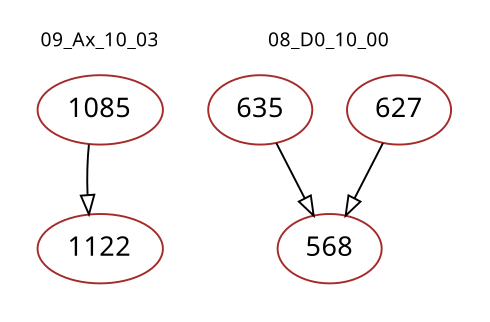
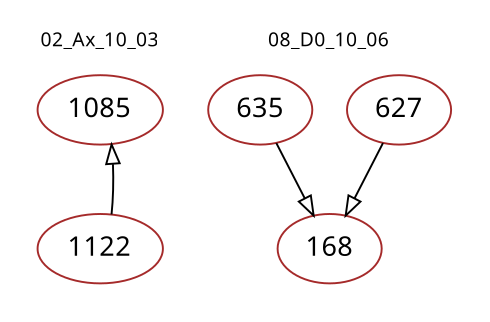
cluster "09_Ax_10_03": label "09_Ax_10_03" -> "02_Ax_10_03"
cluster "08_D0_10_00": label "08_D0_10_00" -> "08_D0_10_06"
edge "1085" -> "1122": reversed
node "568": label "568" -> "168"
